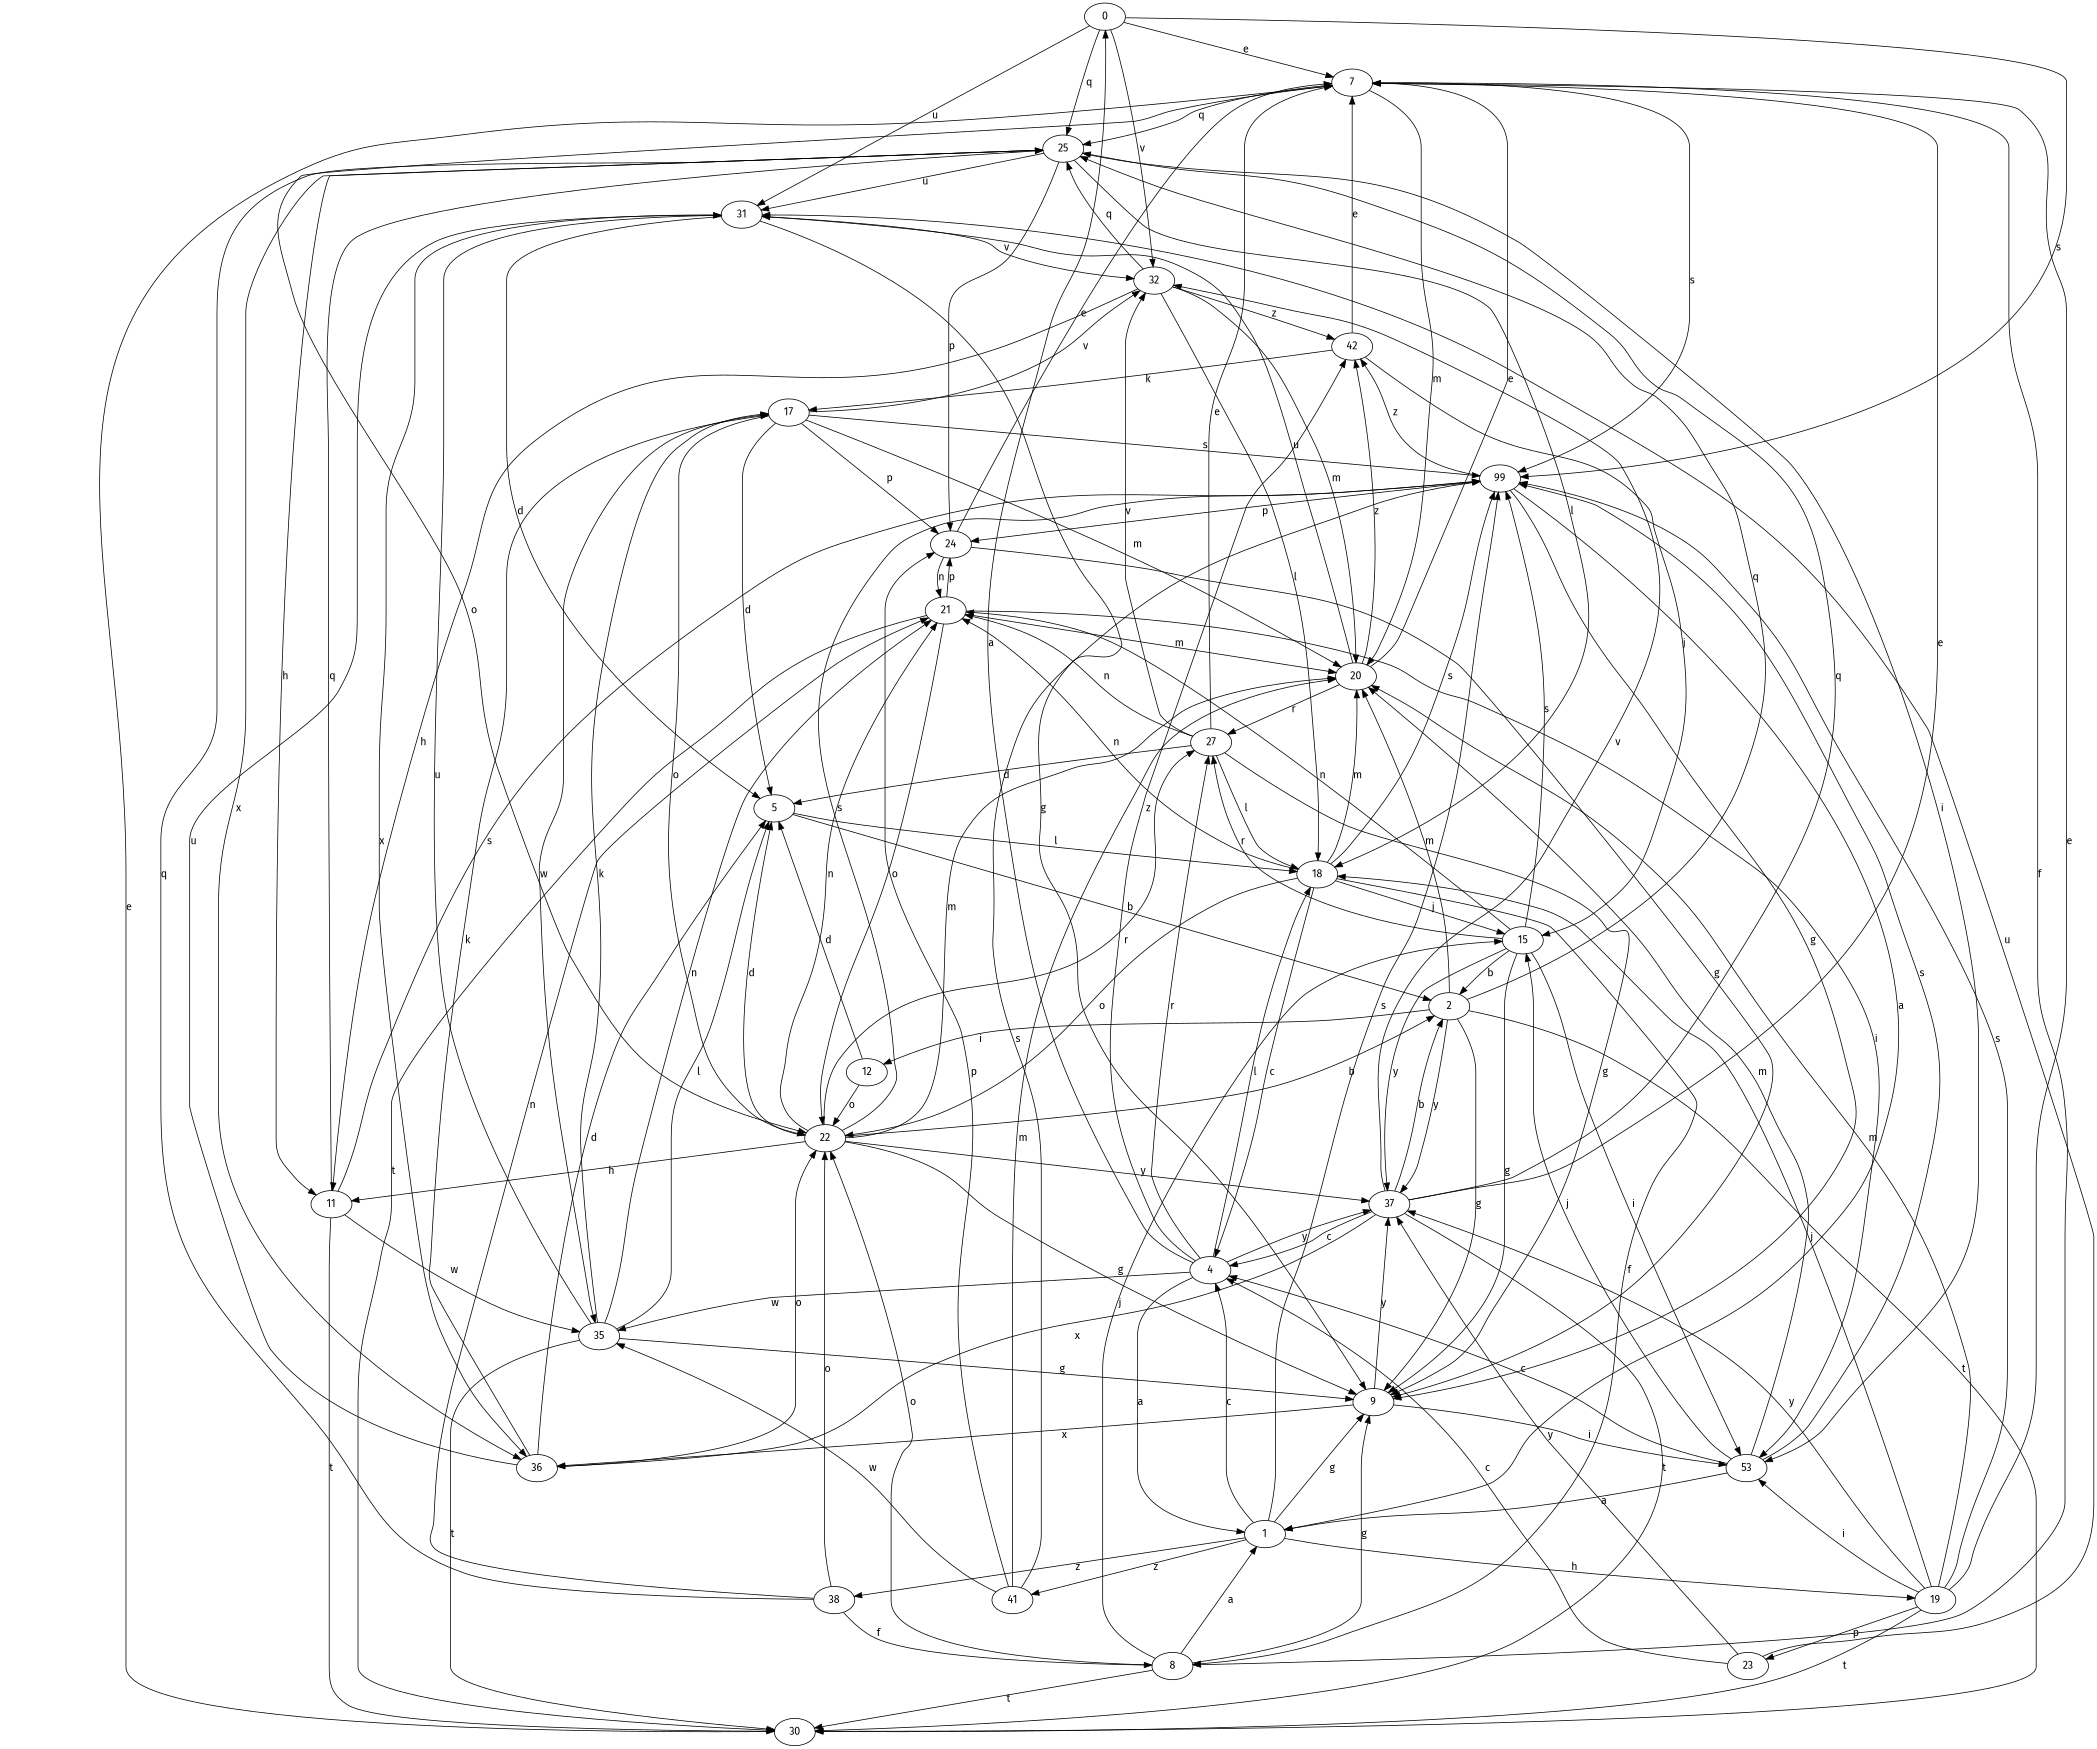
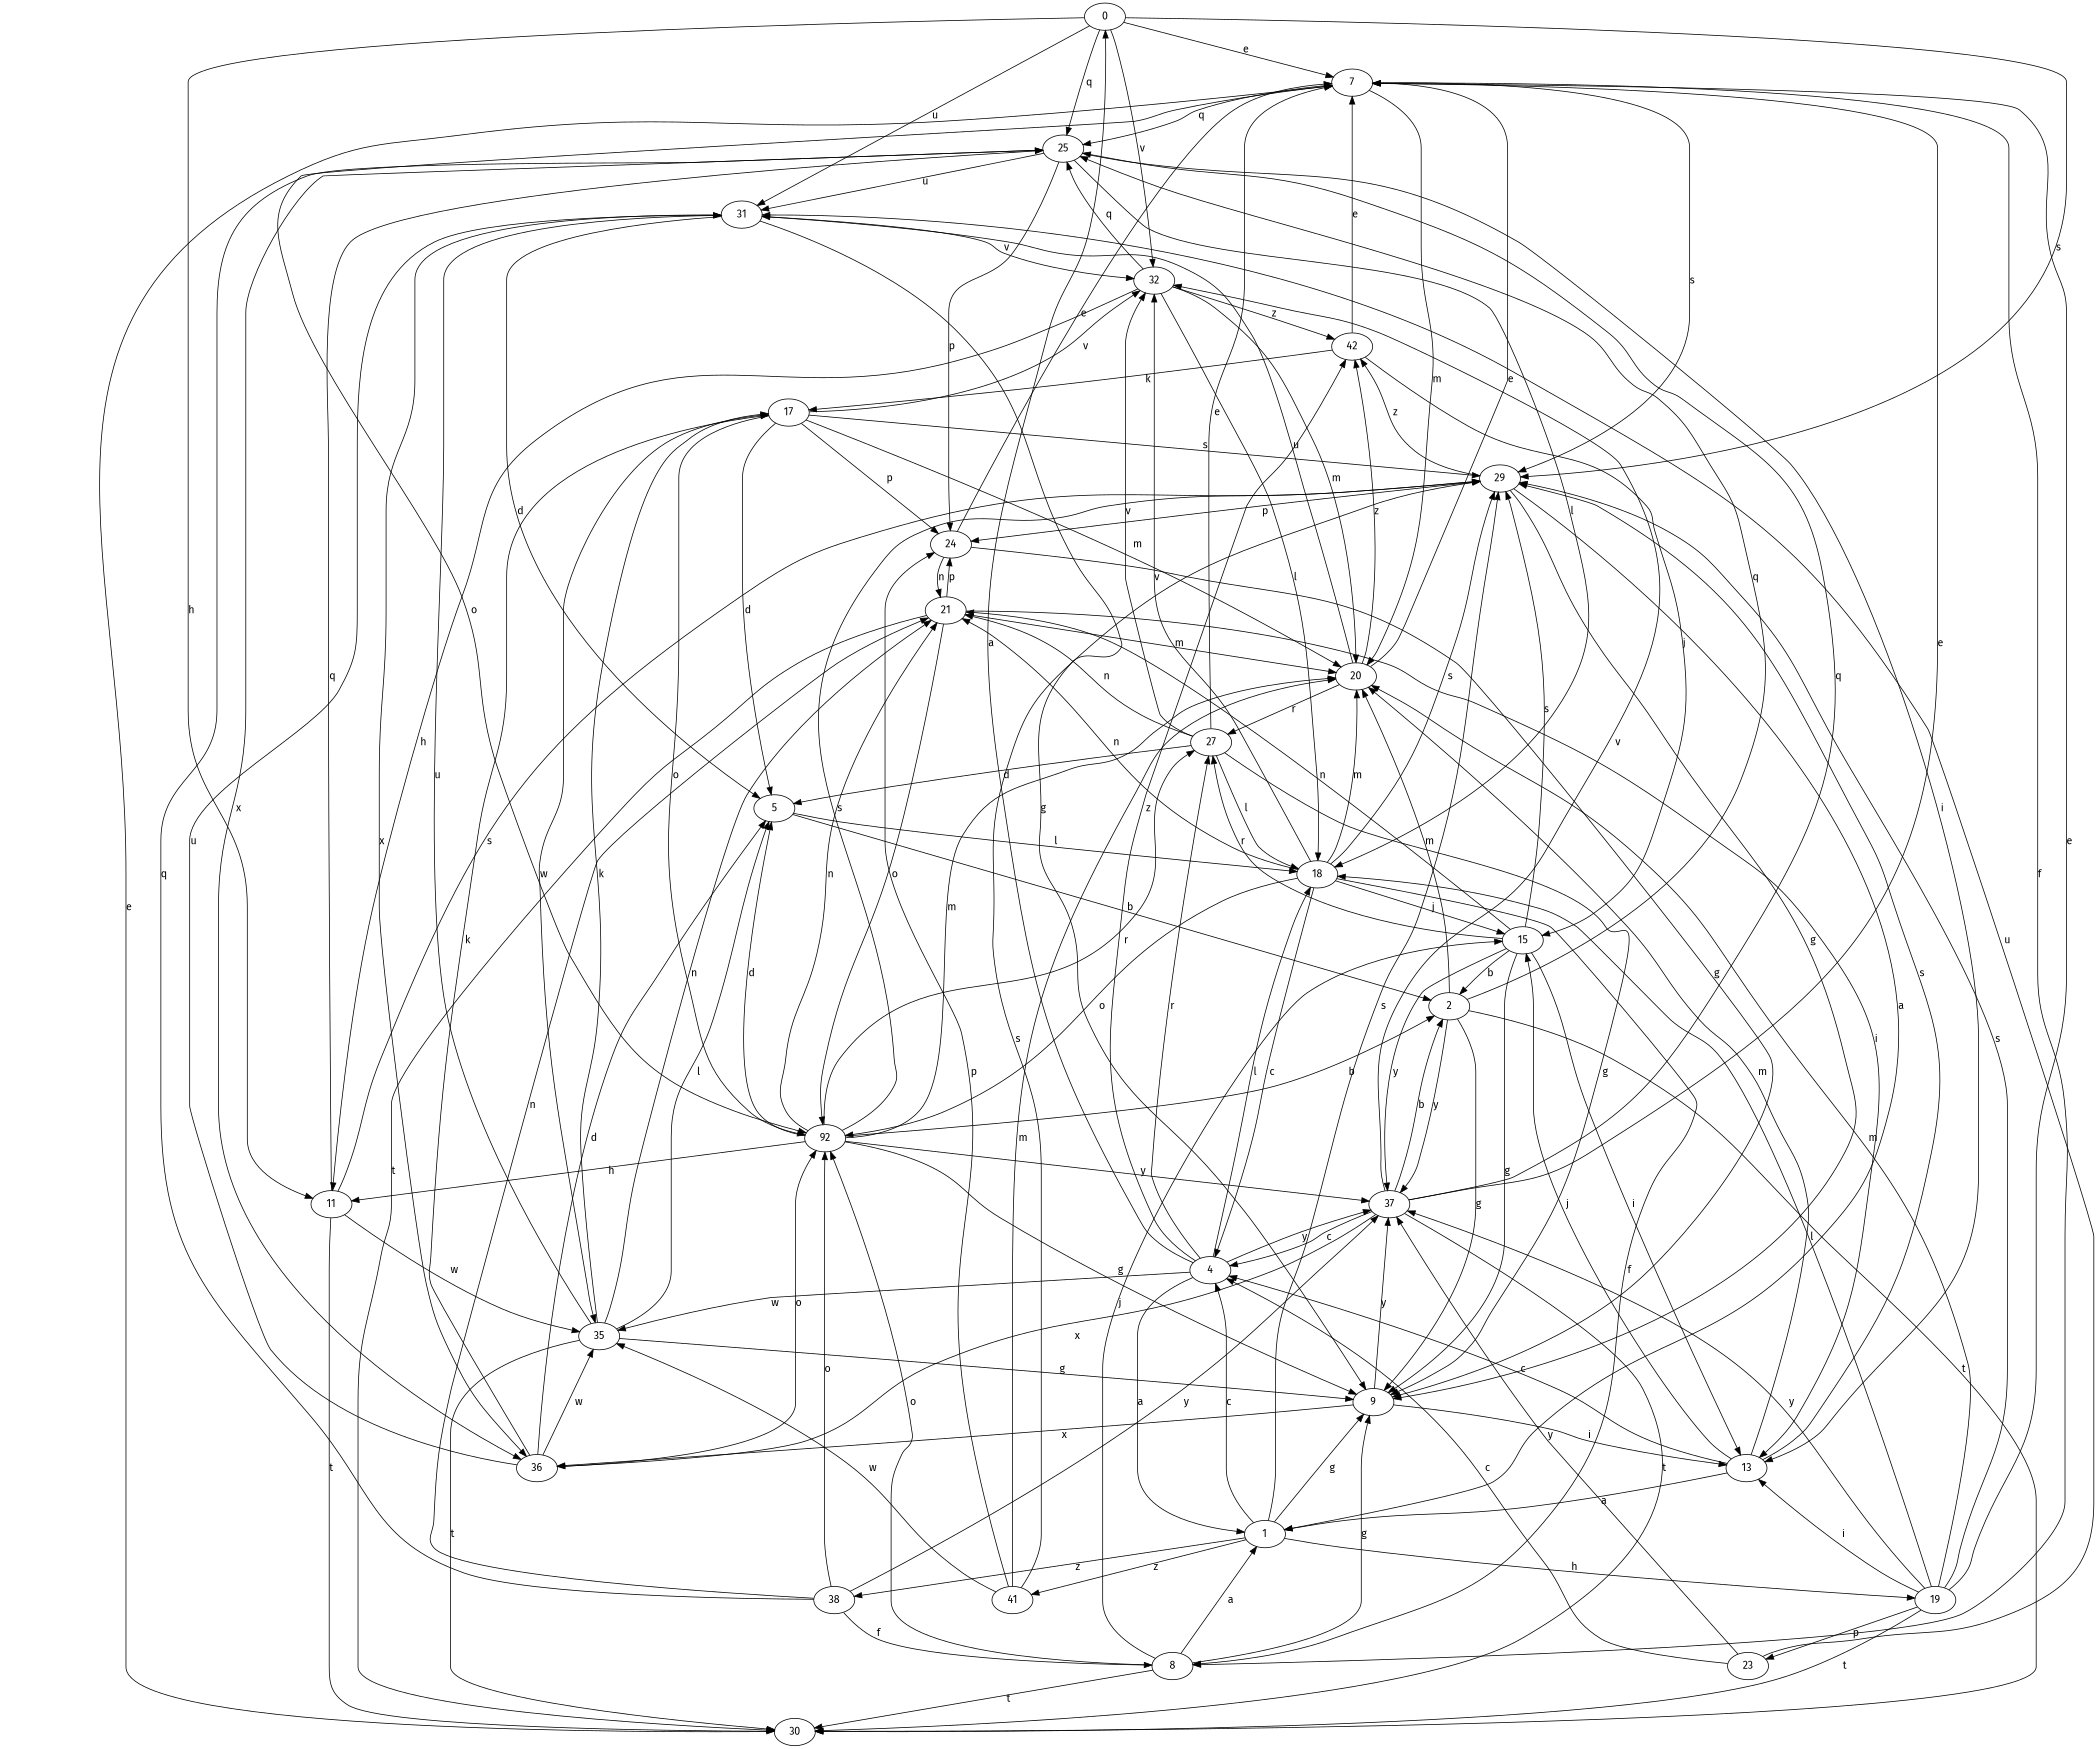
edge "25" -> "11": now "0" -> "11"
node "99": label "99" -> "29"
edge "18" -> "32": added, label "v"
node "12": removed
node "22": label "22" -> "92"
edge "19" -> "18": label "j" -> "l"
edge "36" -> "35": added, label "w"
edge "38" -> "37": added, label "y"
node "53": label "53" -> "13"
